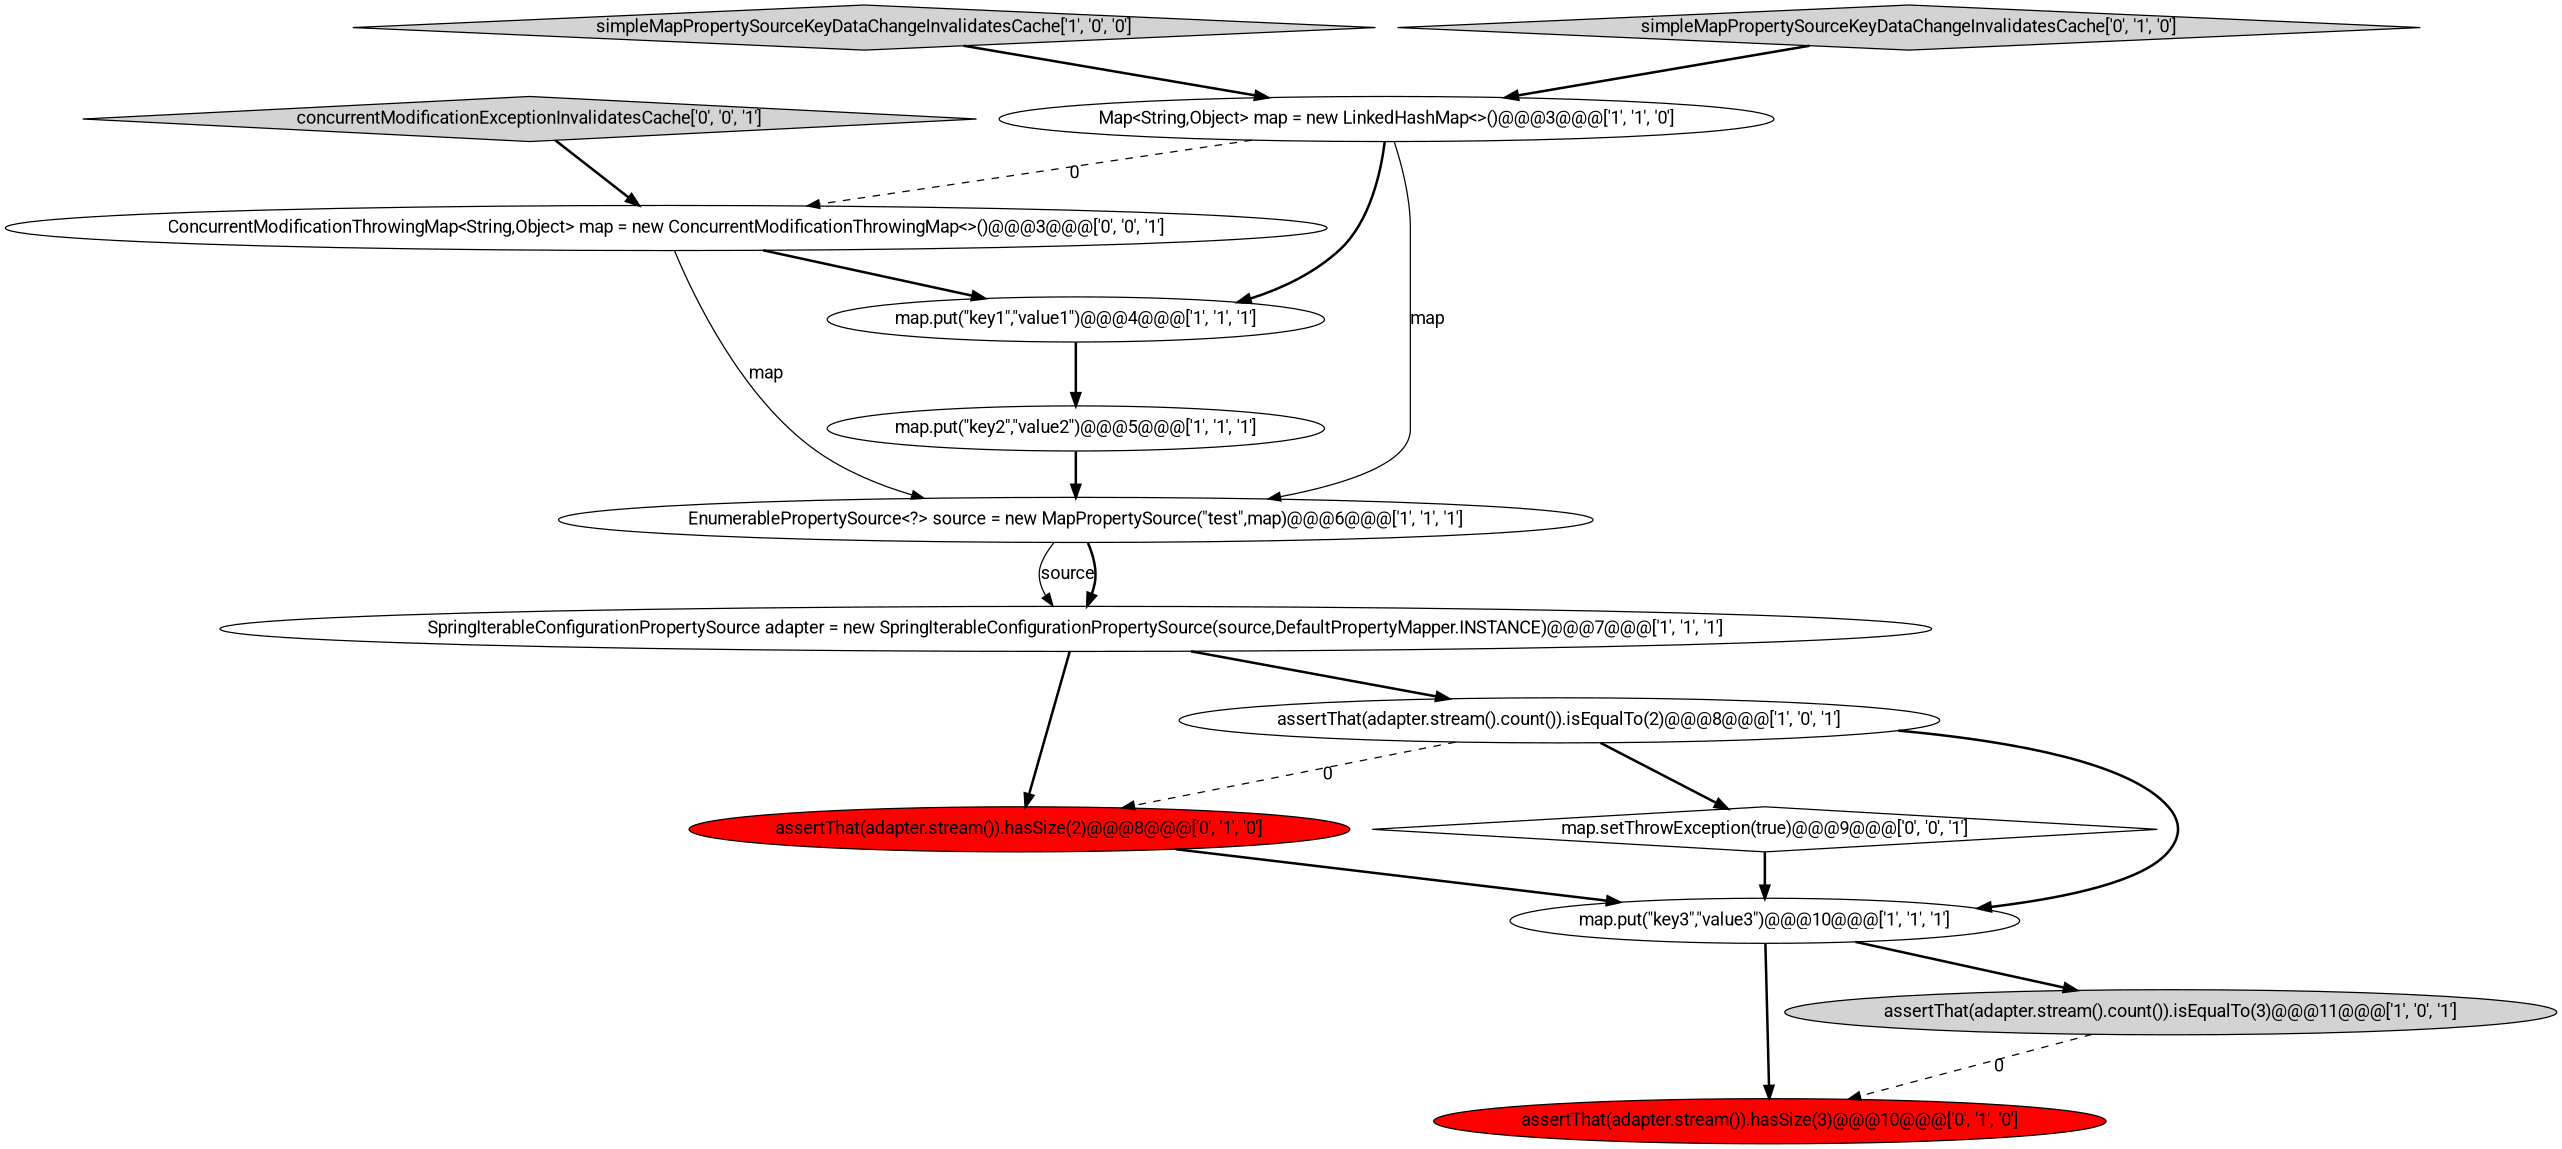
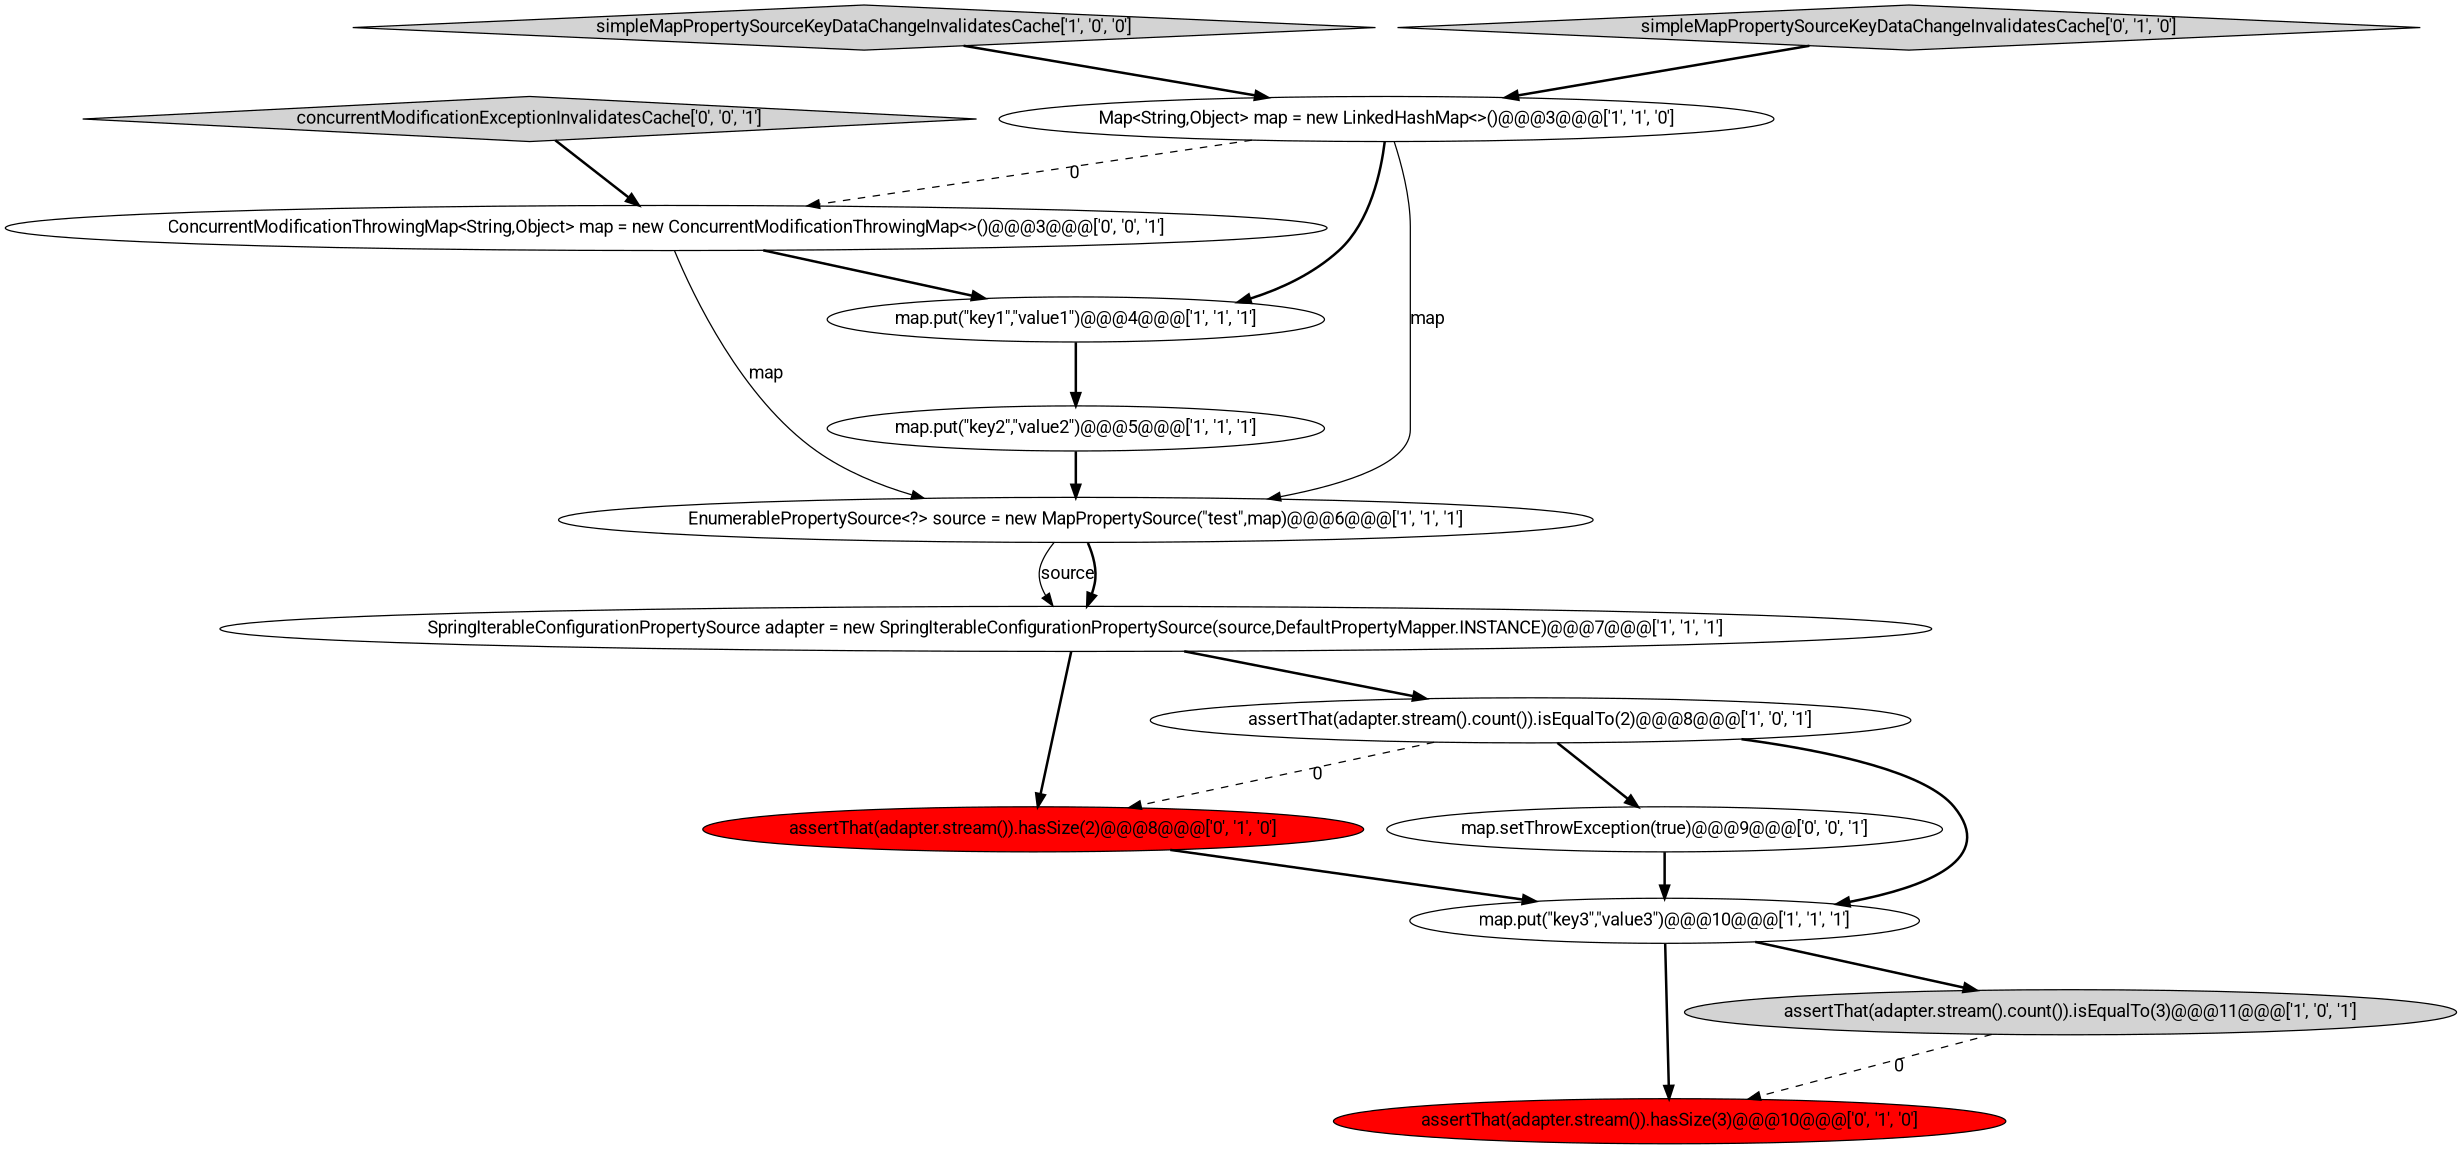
node "map.setThrowException(true)@@@9@@@['0', '0', '1']": shape diamond -> ellipse
